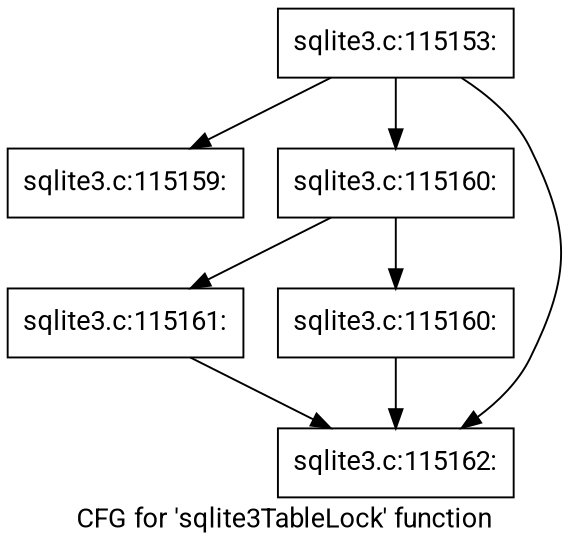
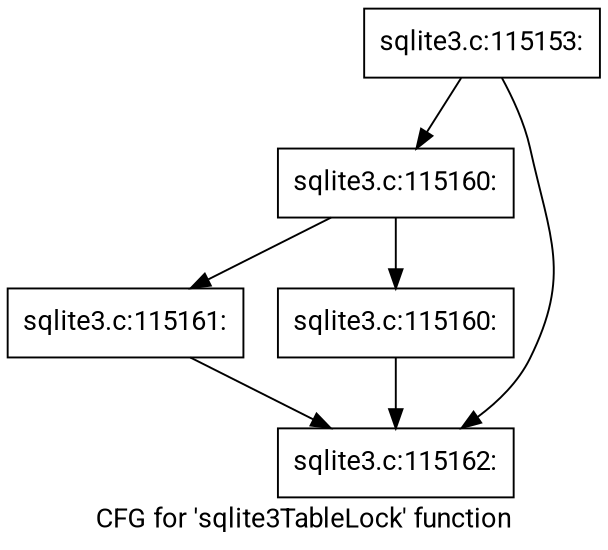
node "sqlite3.c:115159:": removed
